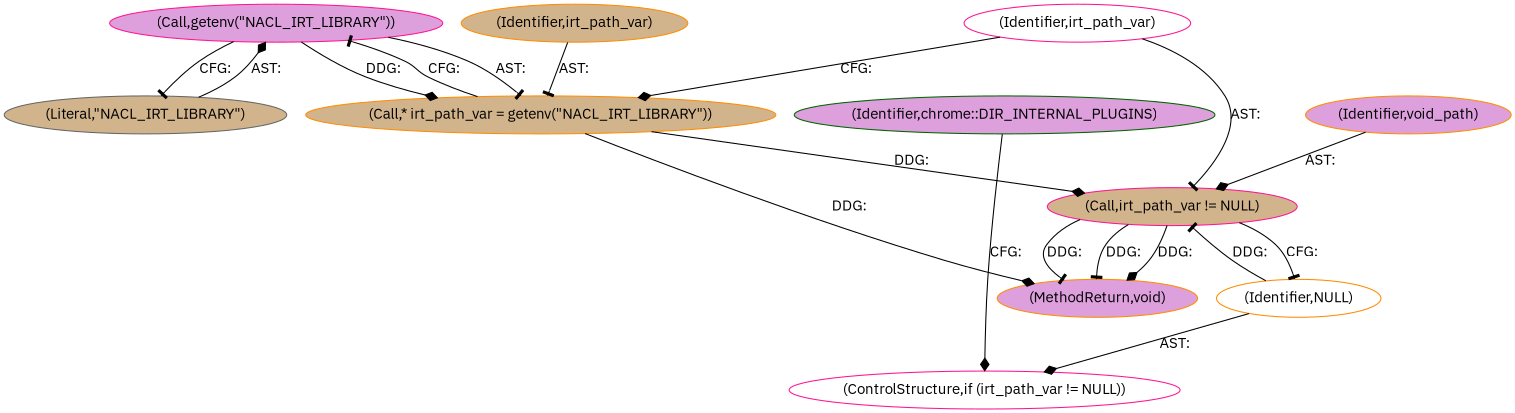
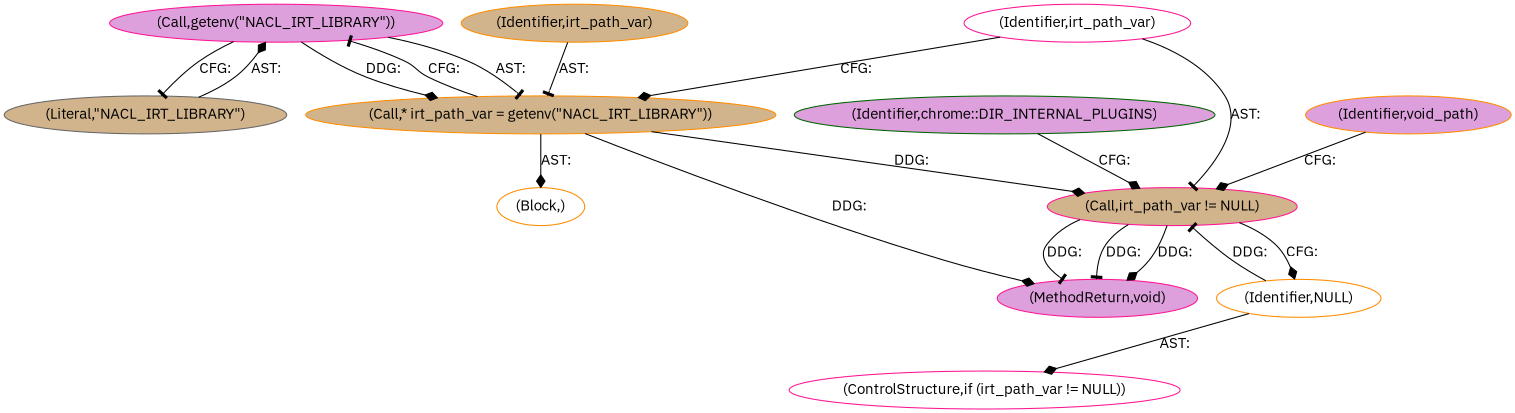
edge "(Identifier,void_path)" -> "(Call,irt_path_var != NULL)": label "AST: " -> "CFG: "
node "(Block,)": added
edge "(Call,irt_path_var != NULL)" -> "(Identifier,NULL)": arrowhead tee -> diamond
edge "(Identifier,chrome::DIR_INTERNAL_PLUGINS)" -> "(ControlStructure,if (irt_path_var != NULL))": now "(Identifier,chrome::DIR_INTERNAL_PLUGINS)" -> "(Call,irt_path_var != NULL)"
node "(MethodReturn,void)": color darkorange -> deeppink
